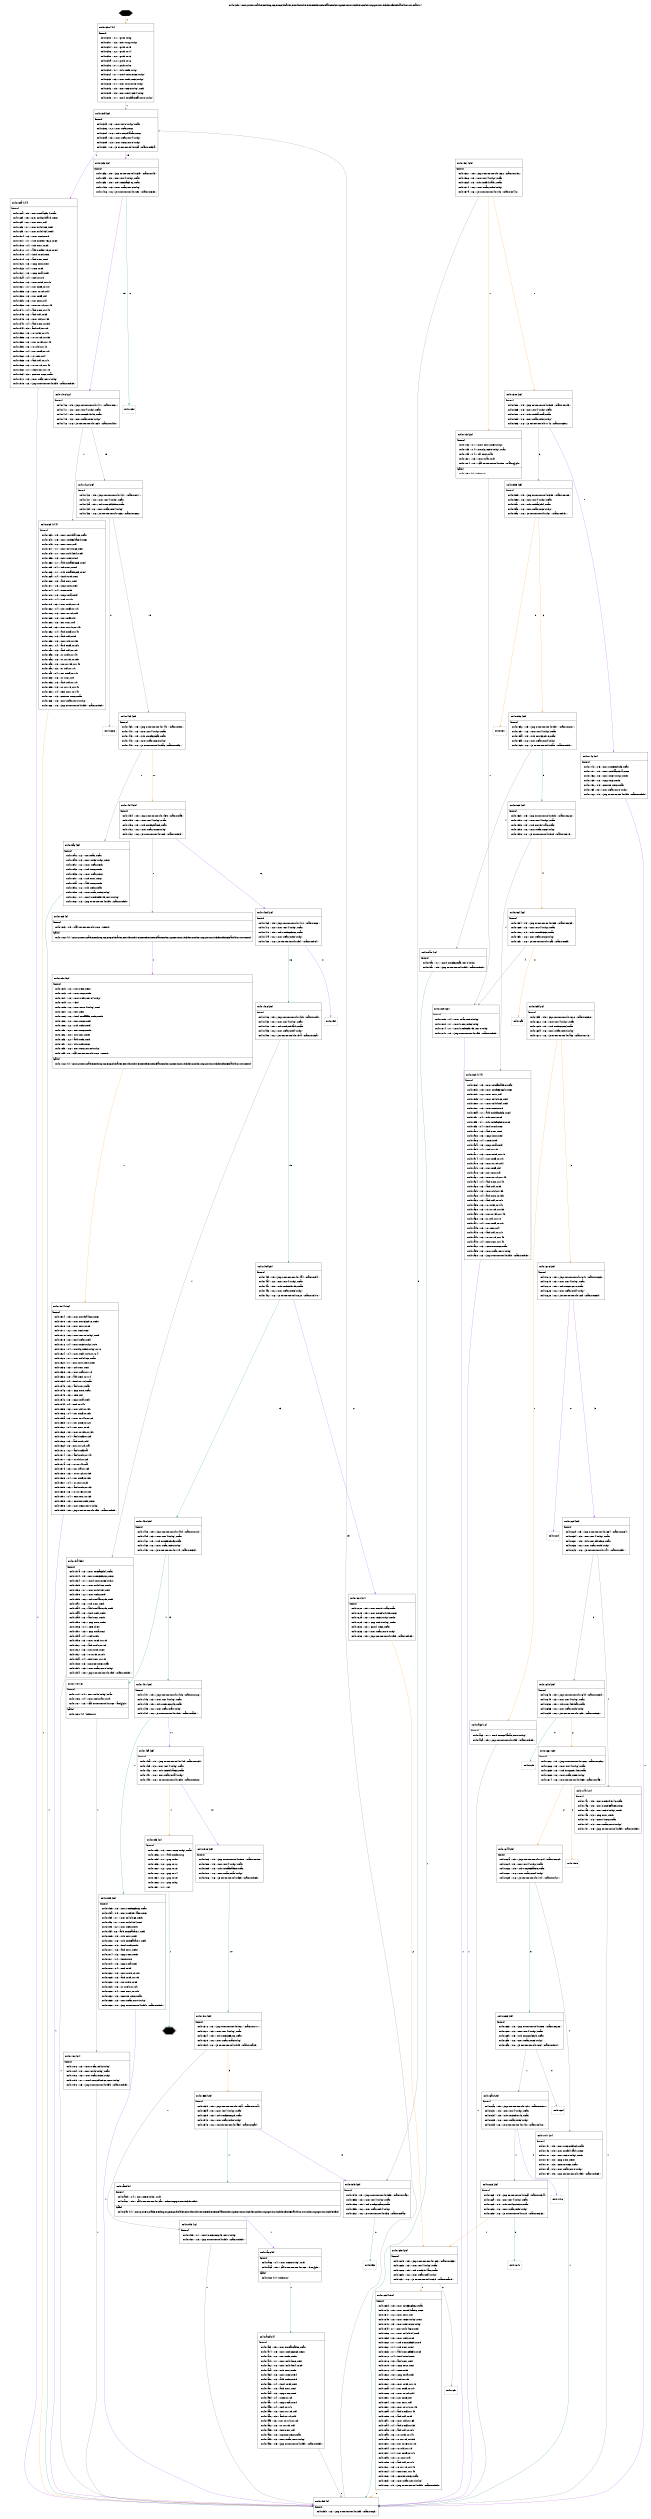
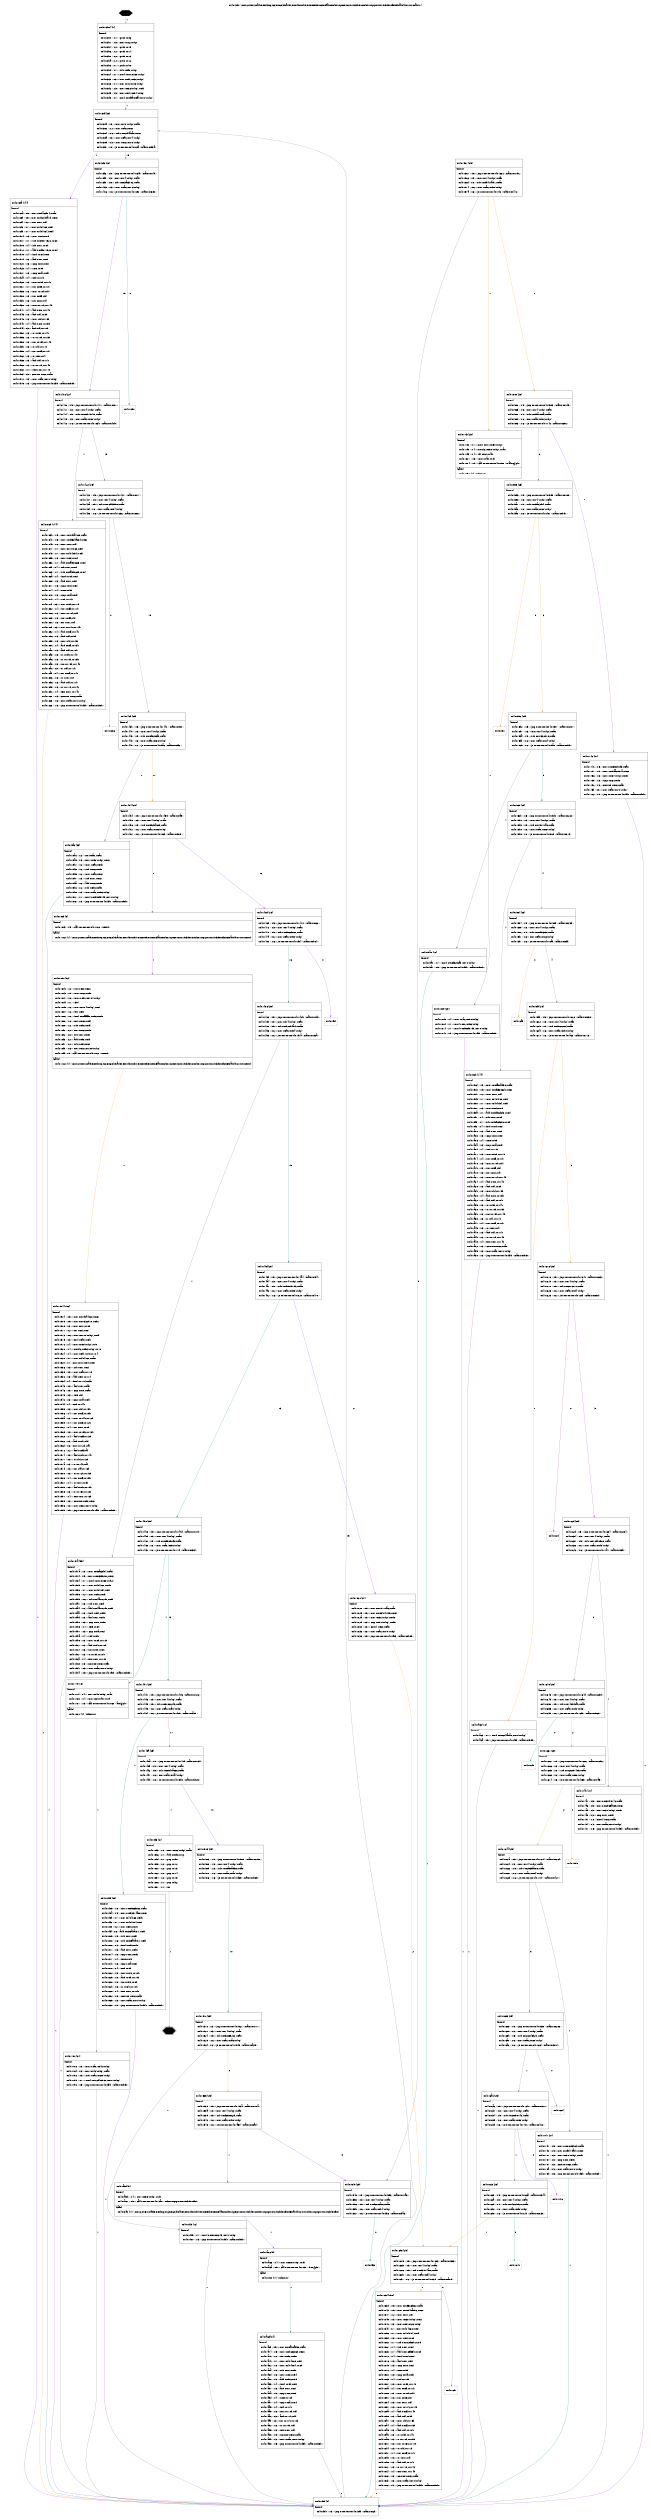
edge "0x4015e4 [25]" -> "0x401809 [23]": now "0x4015e4 [25]" -> "0x4015fd [25]"
